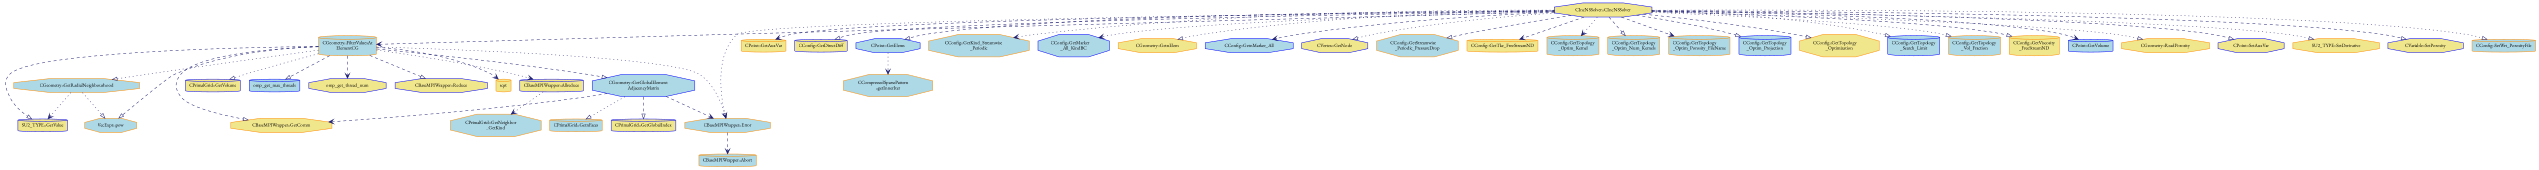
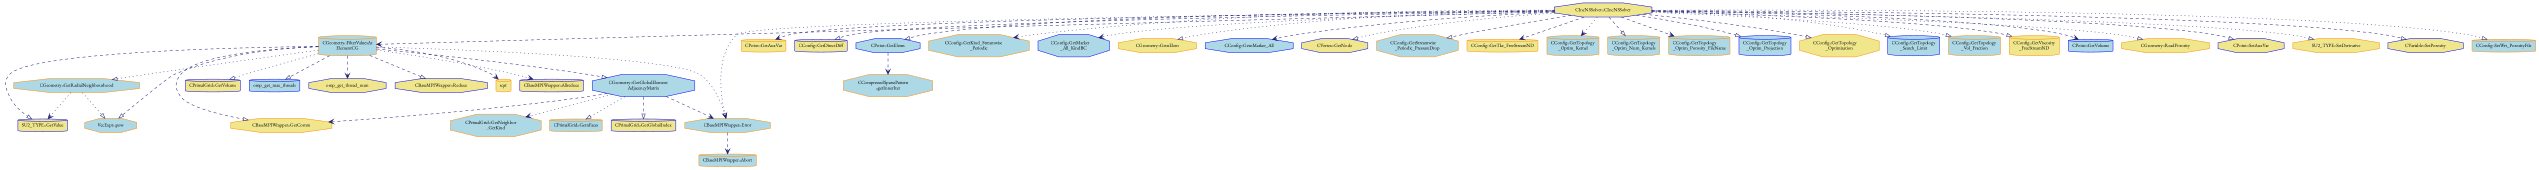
edge "CPoint::GetElems" -> "CCompressedSparsePattern ::getInnerIter": style dotted -> dashed
edge "CBaseMPIWrapper::Allreduce" -> "CPrimalGrid::GetNeighbor _GetKind": now "CGeometry::GetGlobalElement AdjacencyMatrix" -> "CPrimalGrid::GetNeighbor _GetKind"
